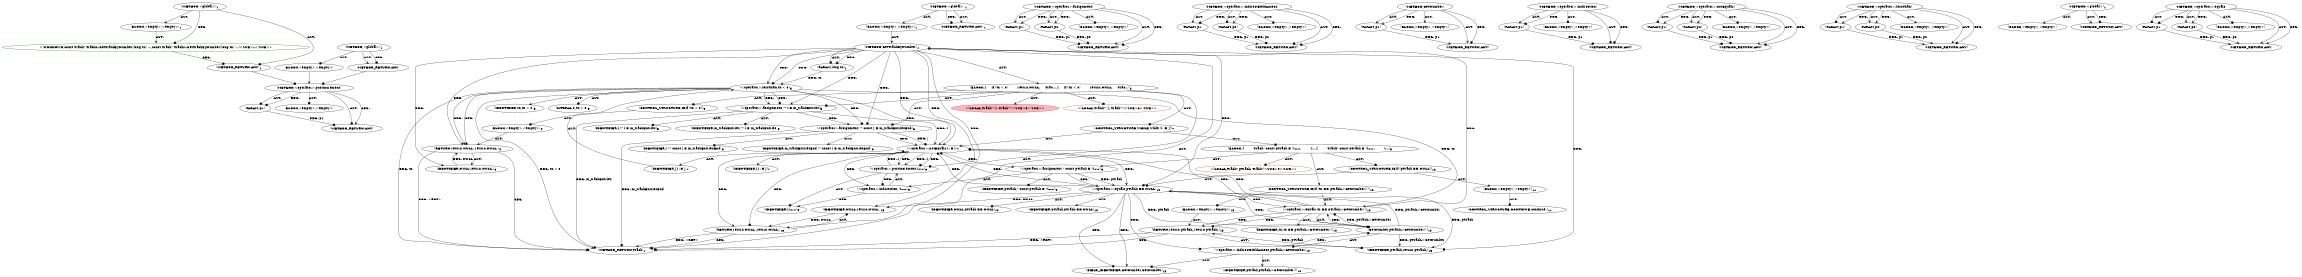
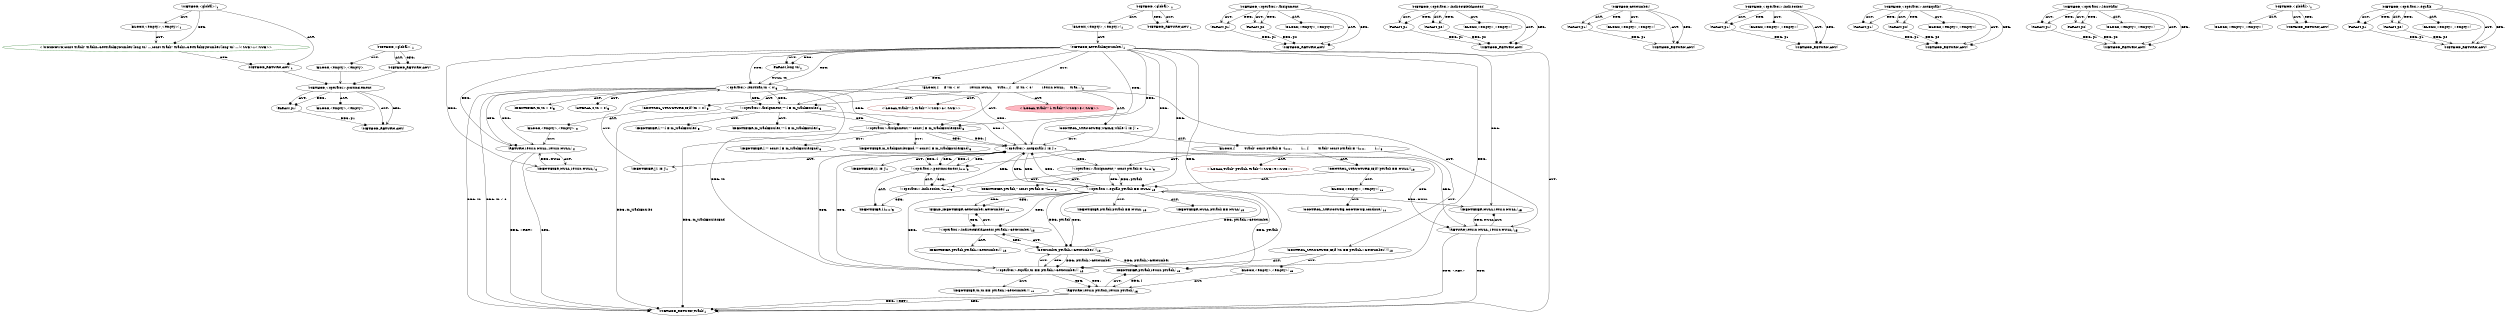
edge "(<operator>.equals,tn == pTrack->GetNumber())" -> "(METHOD,GetTrackByNumber)": reversed
edge "(PARAM,long tn)" -> "(<operator>.lessThan,tn < 0)": label "DDG: tn" -> "NULL: tn"
edge "(FIELD_IDENTIFIER,GetNumber,GetNumber)" -> "(<operator>.indirectFieldAccess,pTrack->GetNumber)": added, label "CFG:"
edge "(IDENTIFIER,pTrack,return pTrack;)" -> "(RETURN,return pTrack;,return pTrack;)": label "DDG: pTrack" -> "DDG: i"
